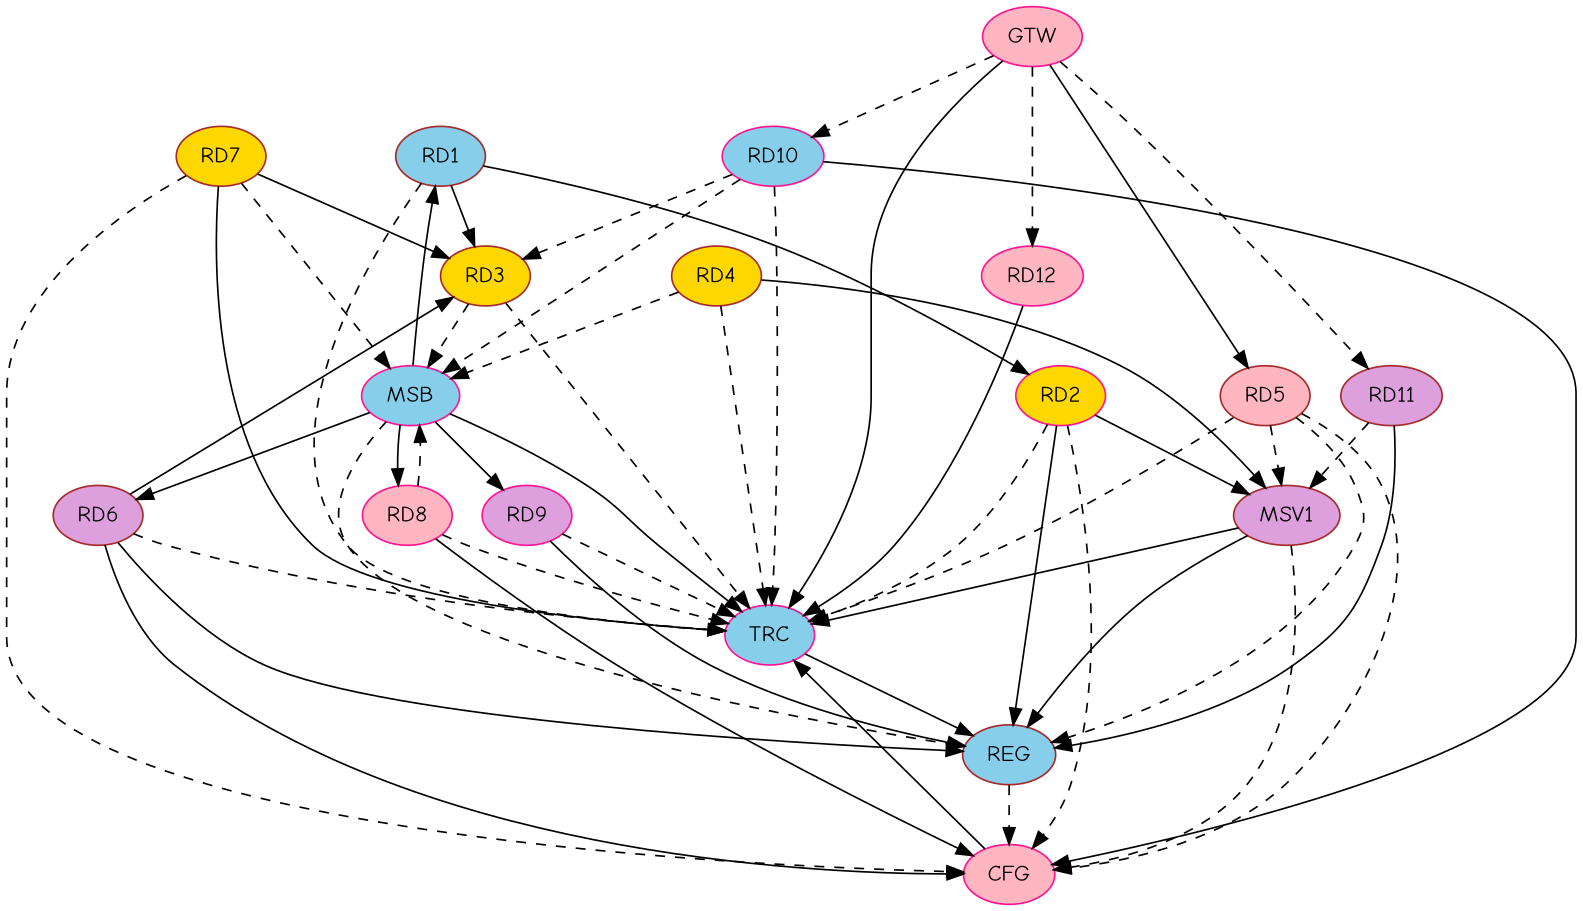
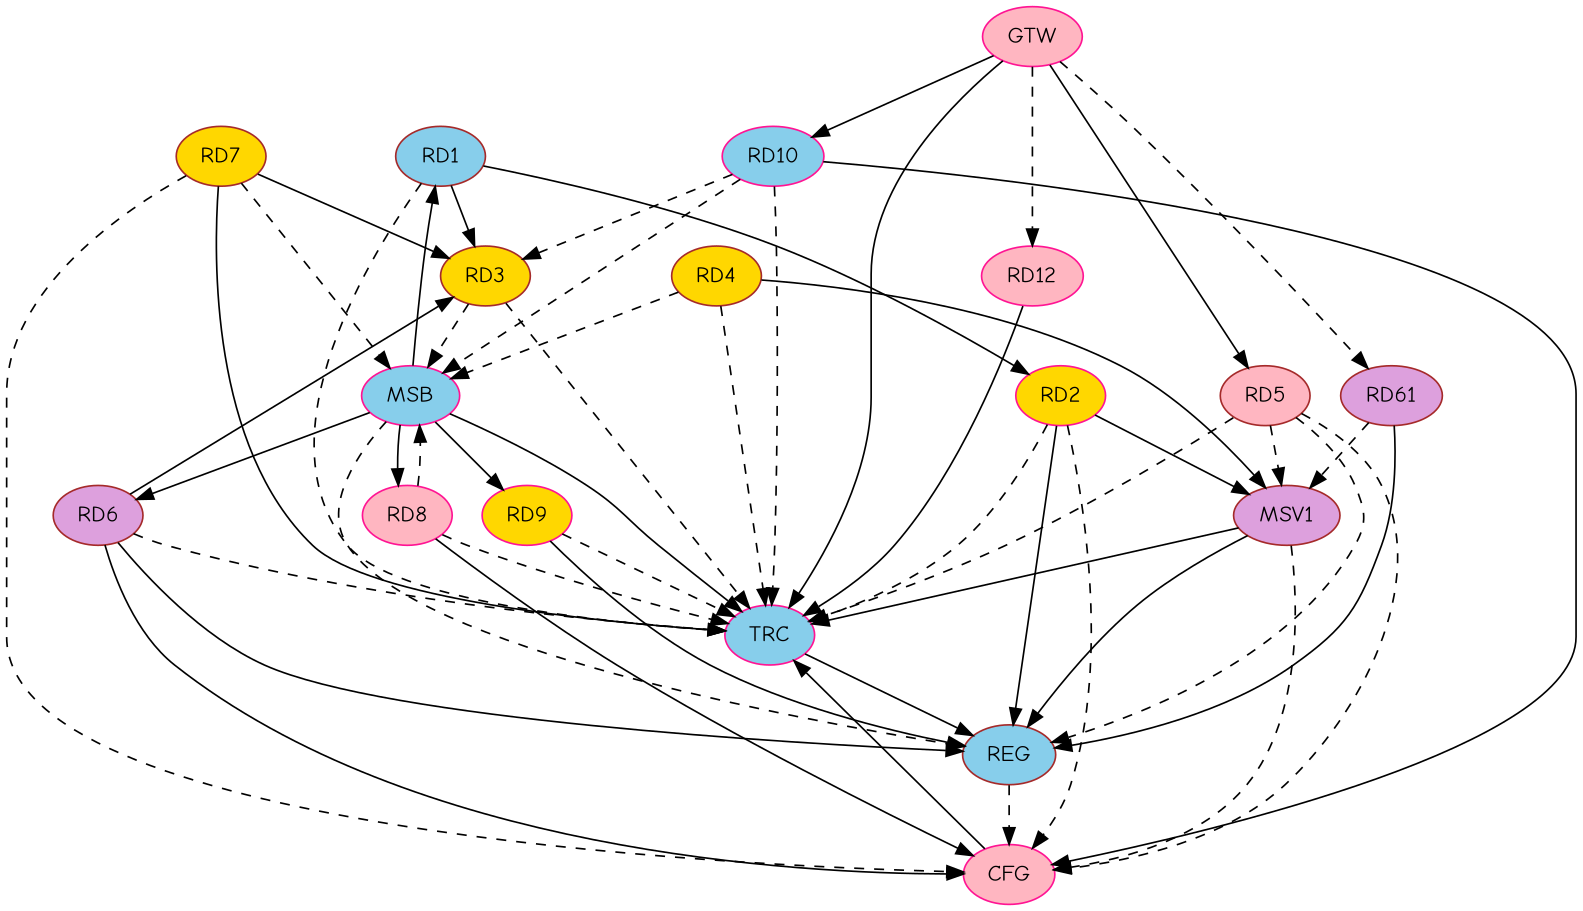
edge "GTW" -> "RD10": style dashed -> solid
node "RD11": label "RD11" -> "RD61"
node "RD9": fillcolor plum -> gold
